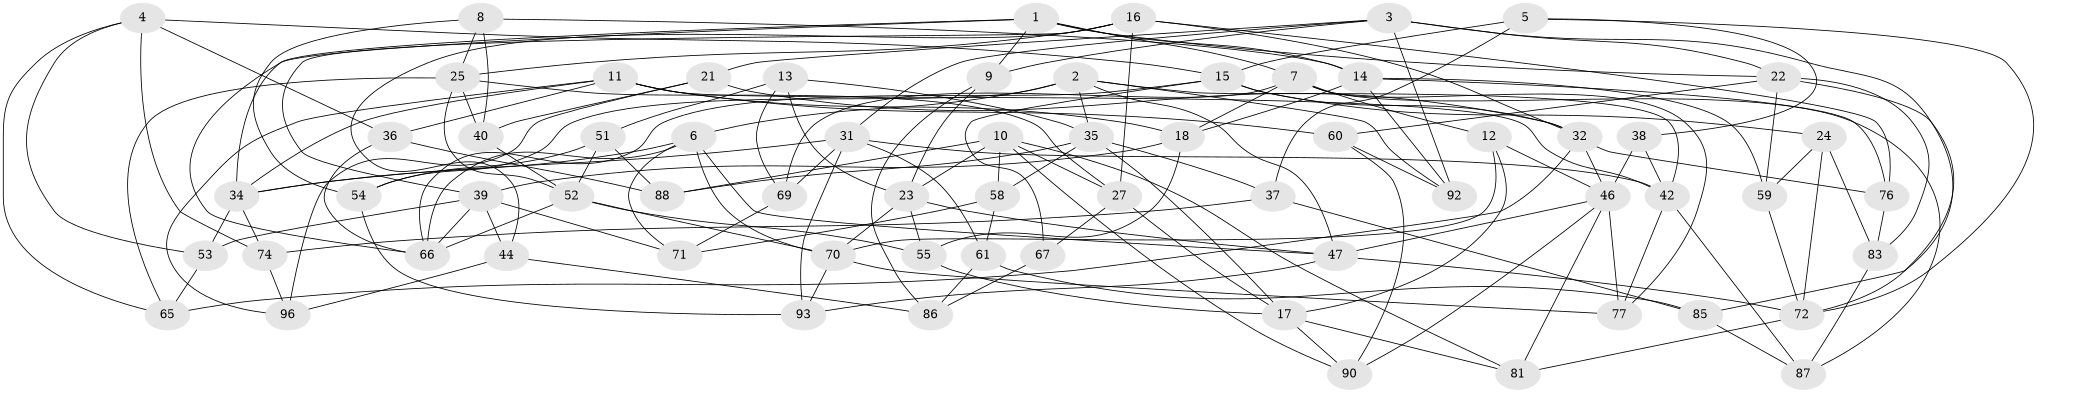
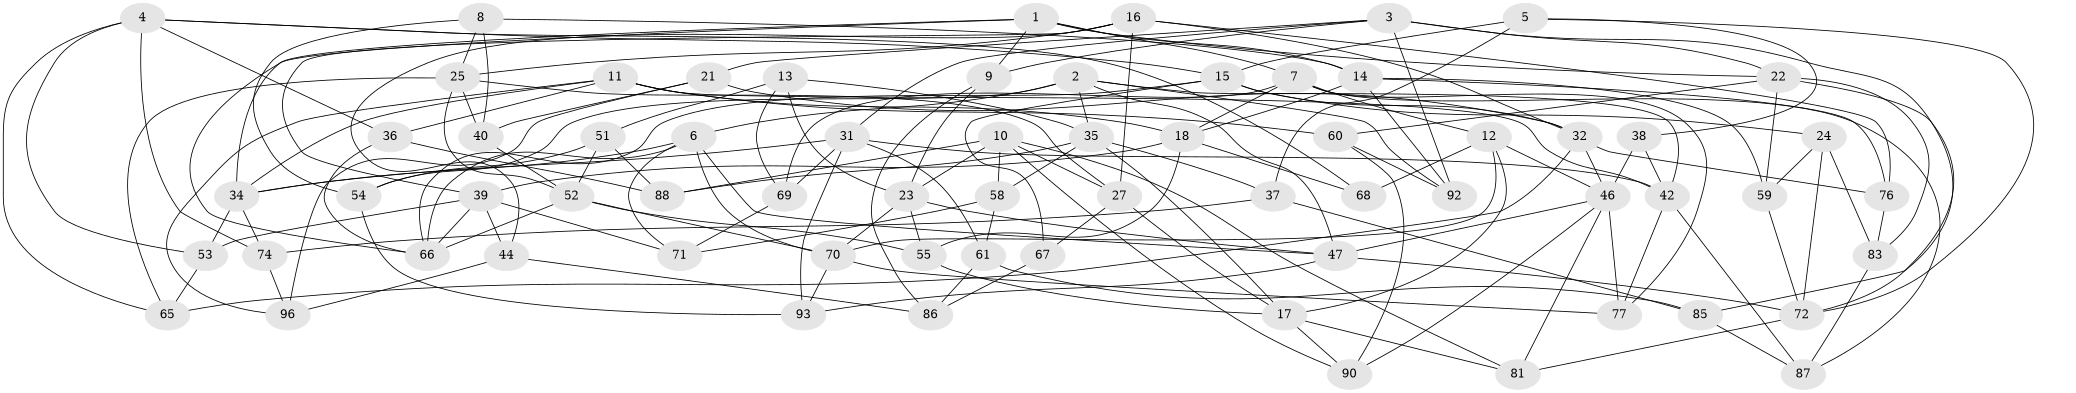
node "68": added
